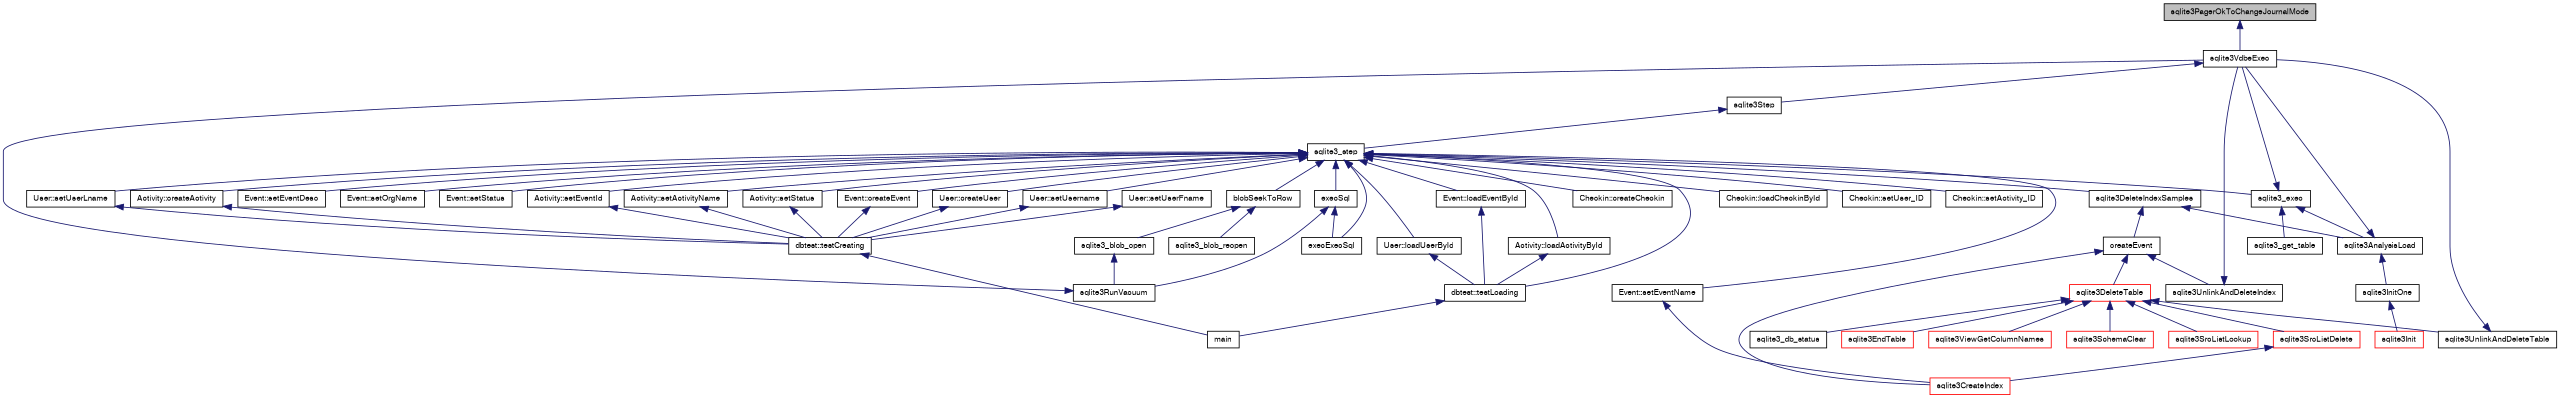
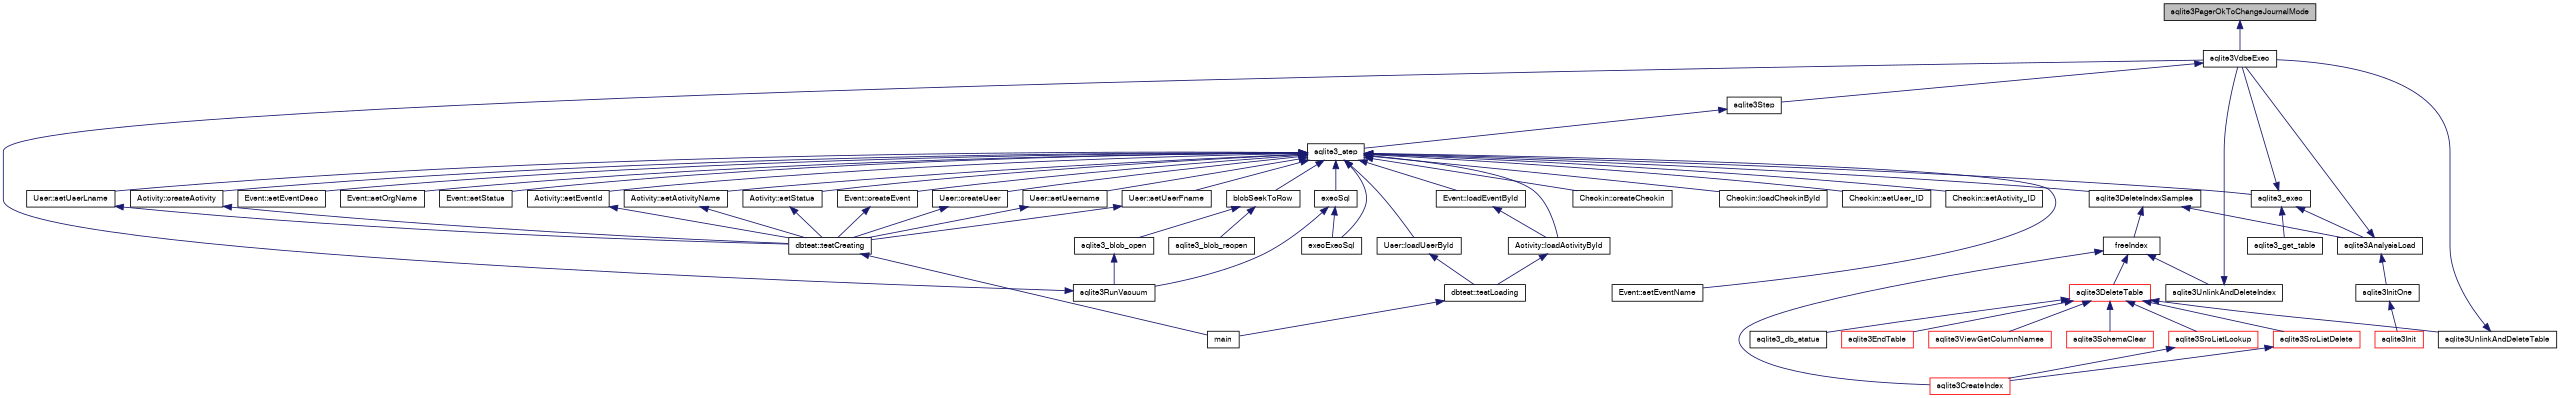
edge "dbtest::testLoading" -> "sqlite3_step": now "User::setUserFname" -> "sqlite3_step"
node "createEvent": label "createEvent" -> "freeIndex"
edge "dbtest::testLoading" -> "Event::loadEventById": now "Activity::loadActivityById" -> "Event::loadEventById"
edge "sqlite3CreateIndex" -> "Event::setEventName": now "sqlite3CreateIndex" -> "sqlite3SrcListLookup"
